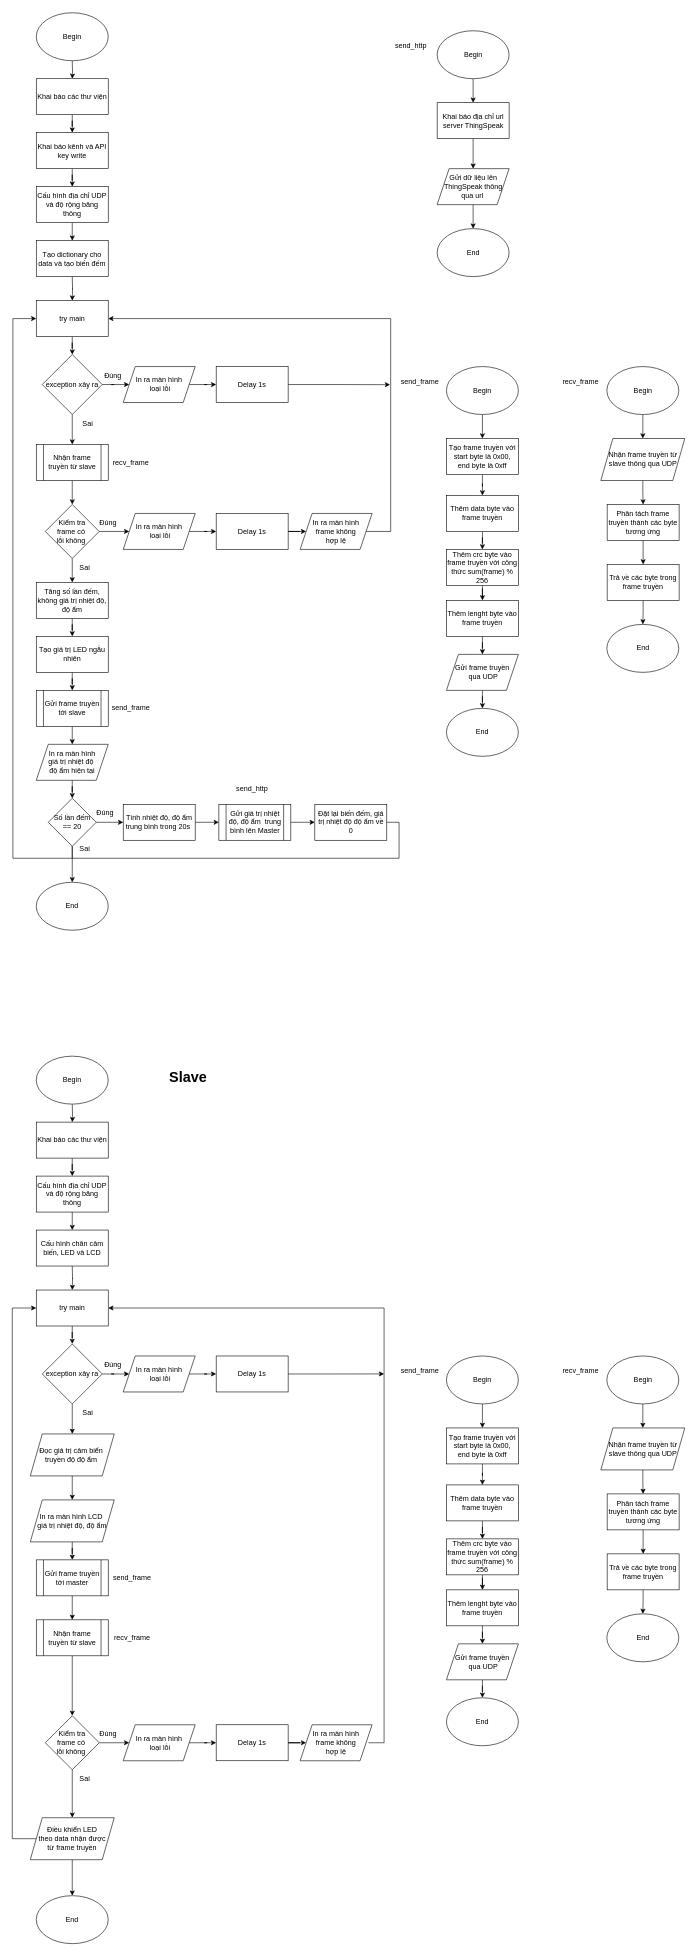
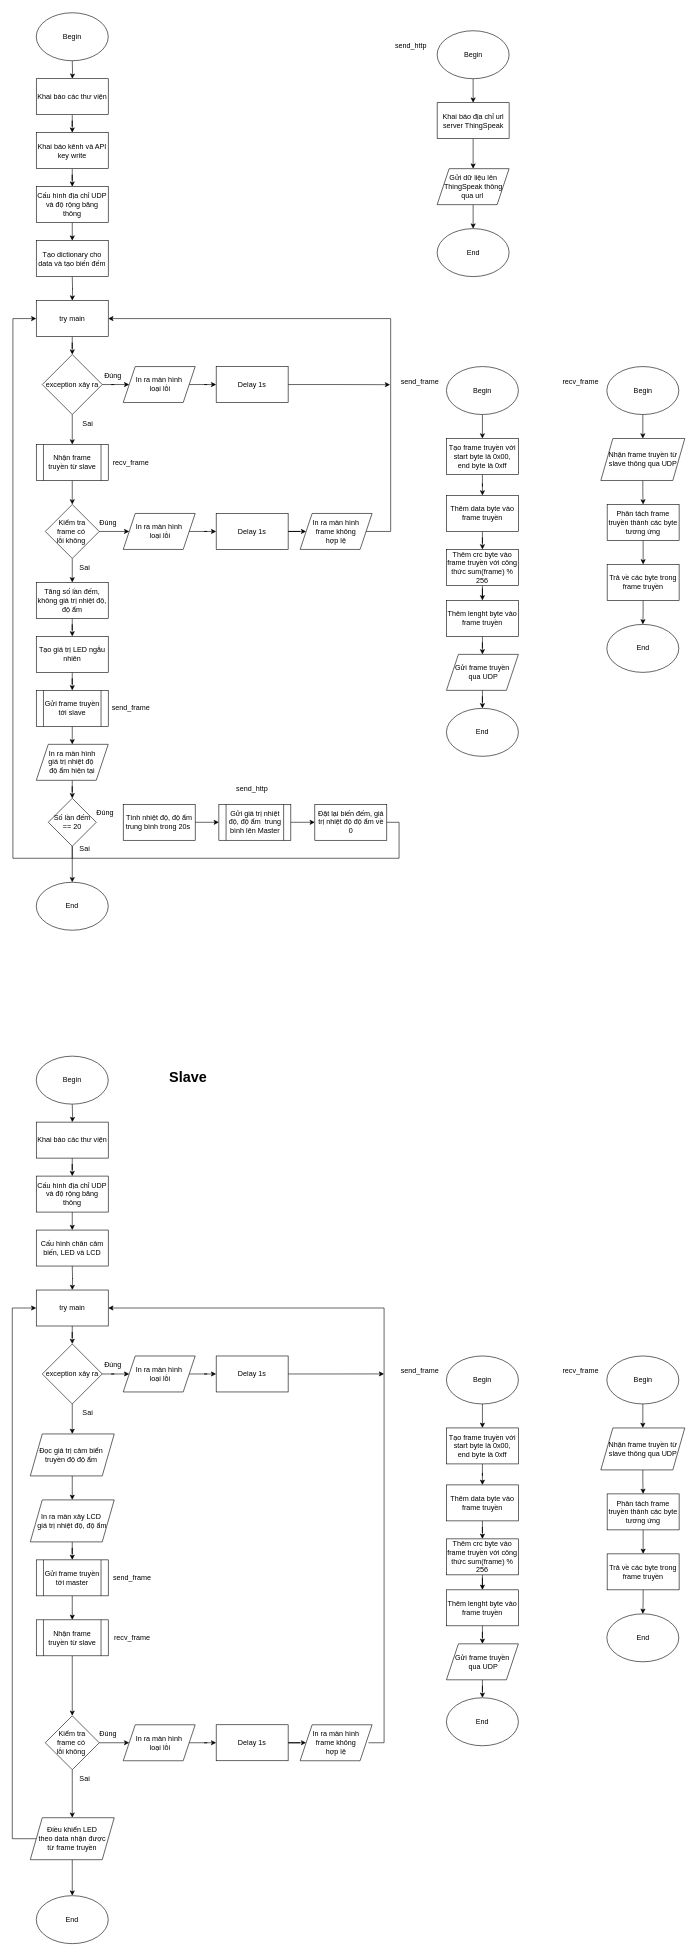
edge "Số lần đếm == 20" -> "Tính nhiệt độ, độ ẩm trung bình trong 20s": removed
node "In ra màn hình LCD giá trị nhiệt độ, độ ẩm": label "In ra màn hình LCD giá trị nhiệt độ, độ ẩm" -> "In ra màn xảy LCD giá trị nhiệt độ, độ ẩm"
